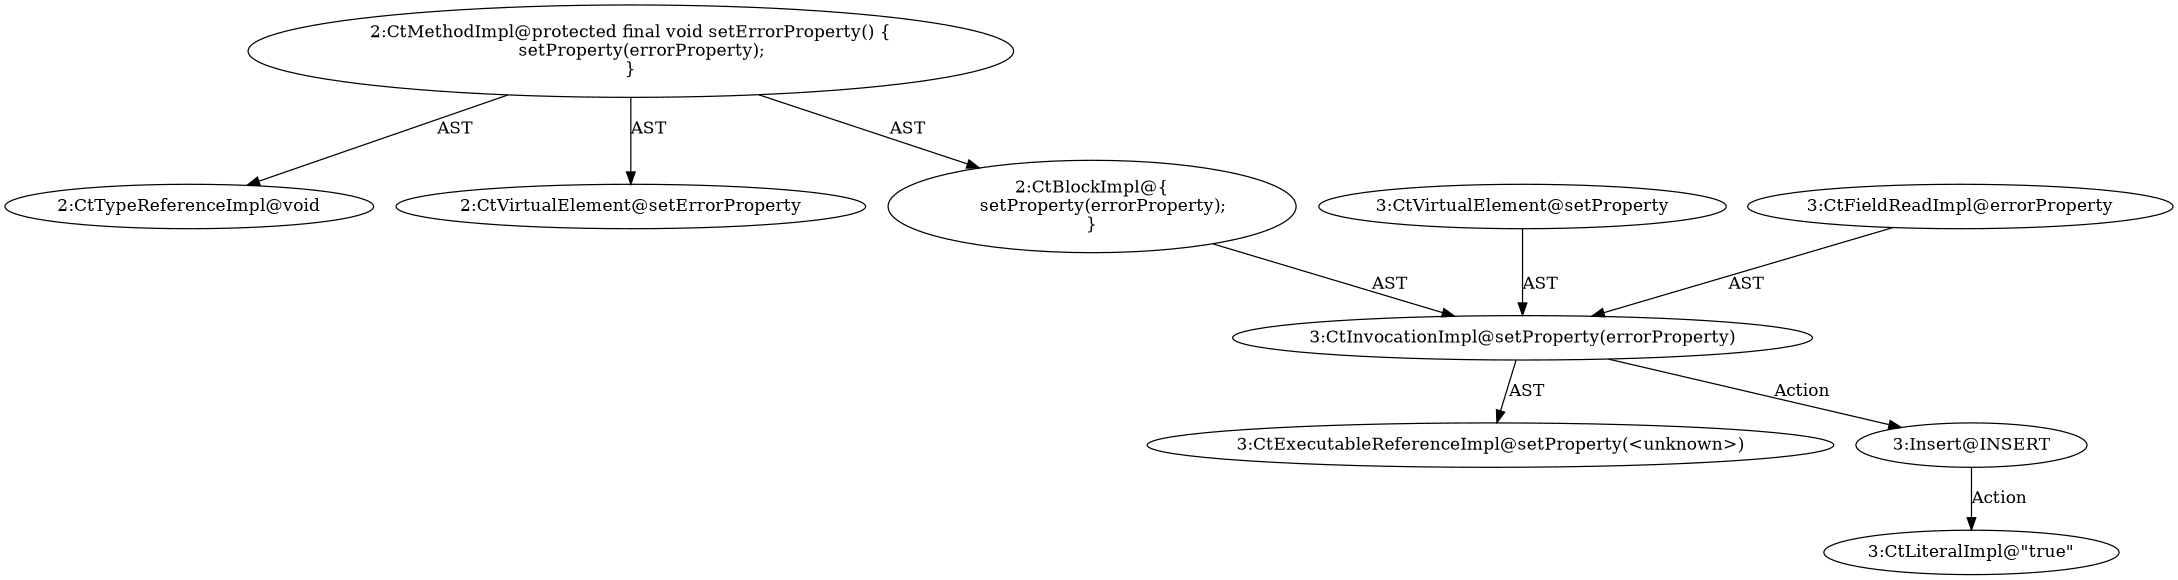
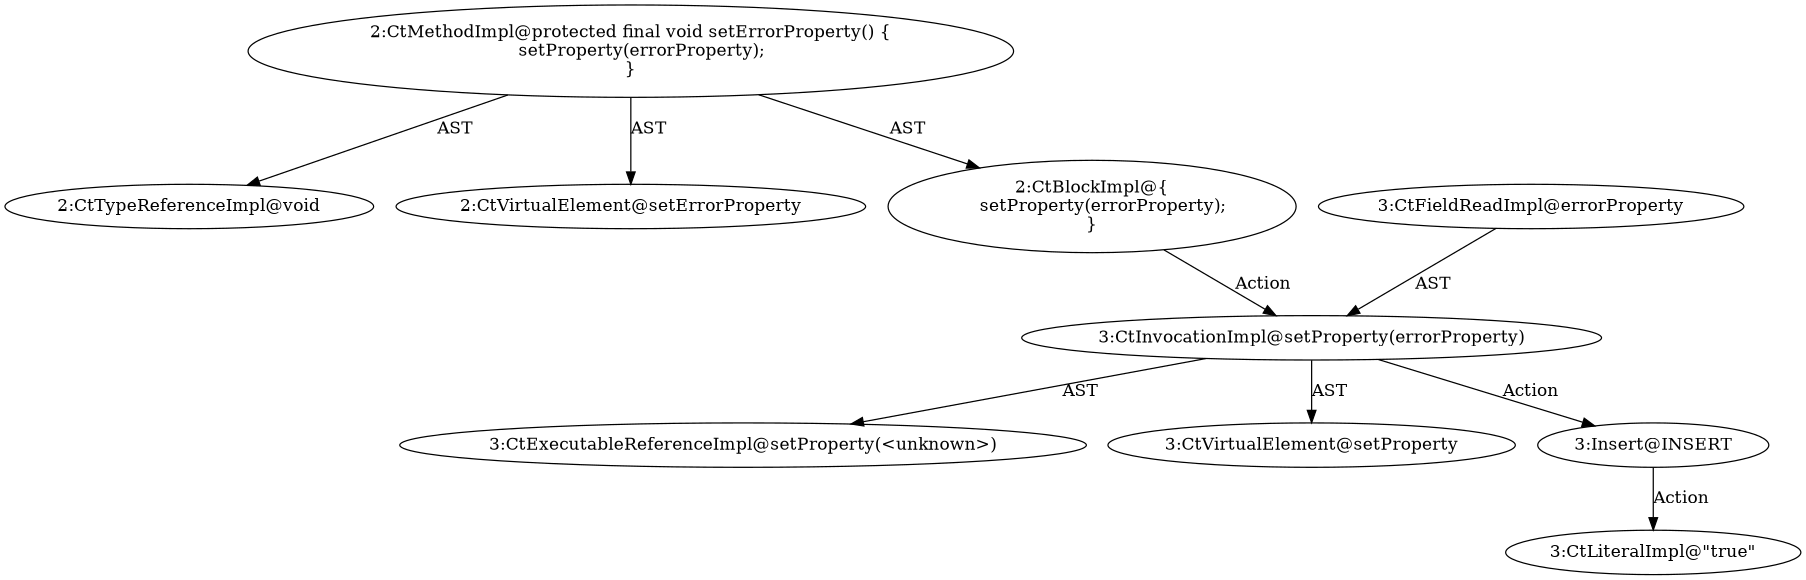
edge "3:CtVirtualElement@setProperty" -> "3:CtInvocationImpl@setProperty(errorProperty)": reversed
edge "2:CtBlockImpl@{ setProperty(errorProperty); }" -> "3:CtInvocationImpl@setProperty(errorProperty)": label "AST" -> "Action"
